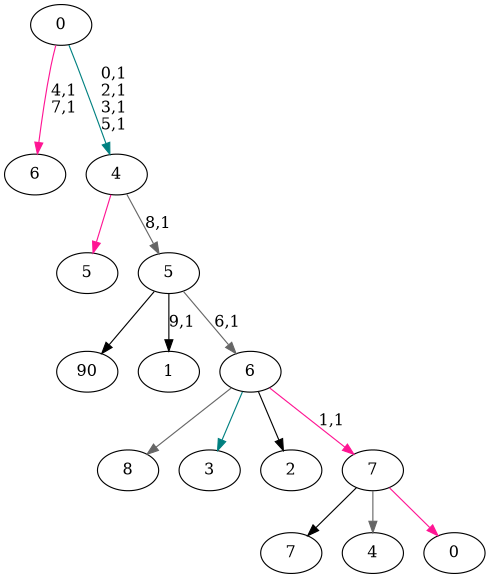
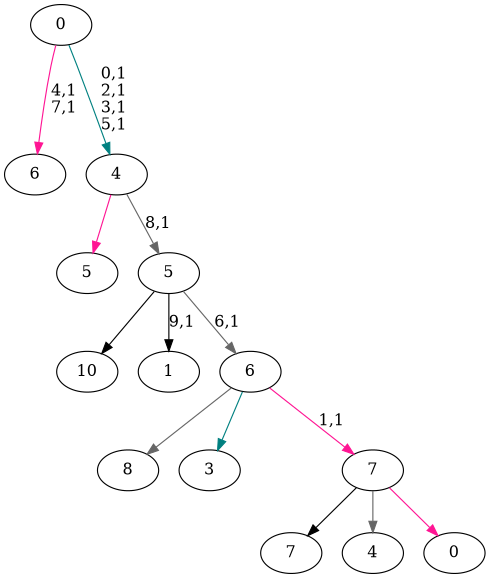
node "90": label "90" -> "10"
node "2": removed
